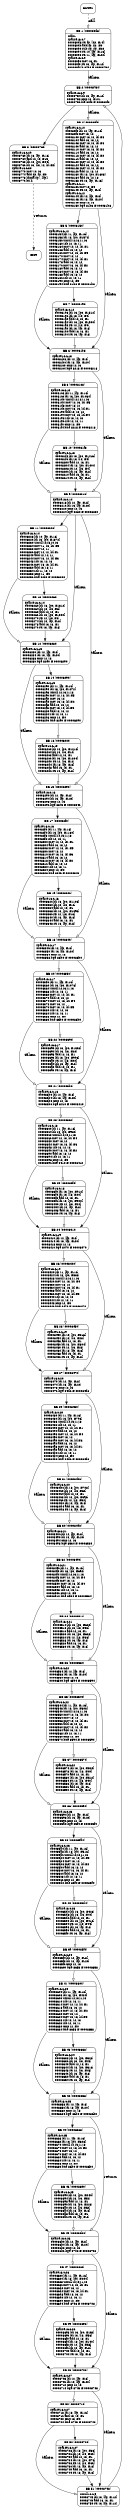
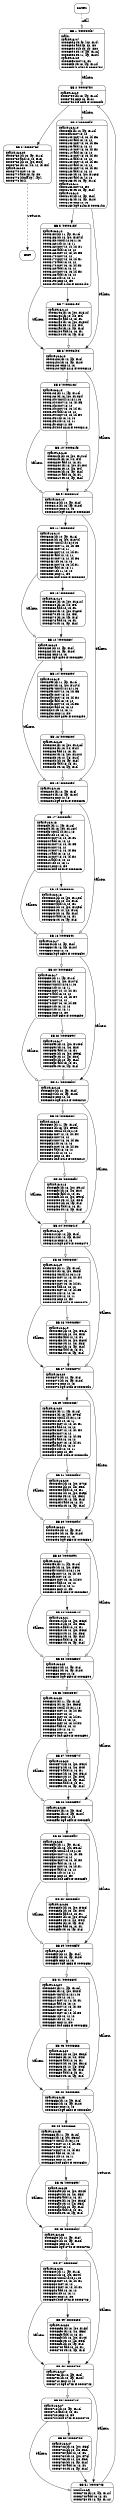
edge "BB 9 (00008218)" -> "BB 12 (00008280)": removed, label "taken"
